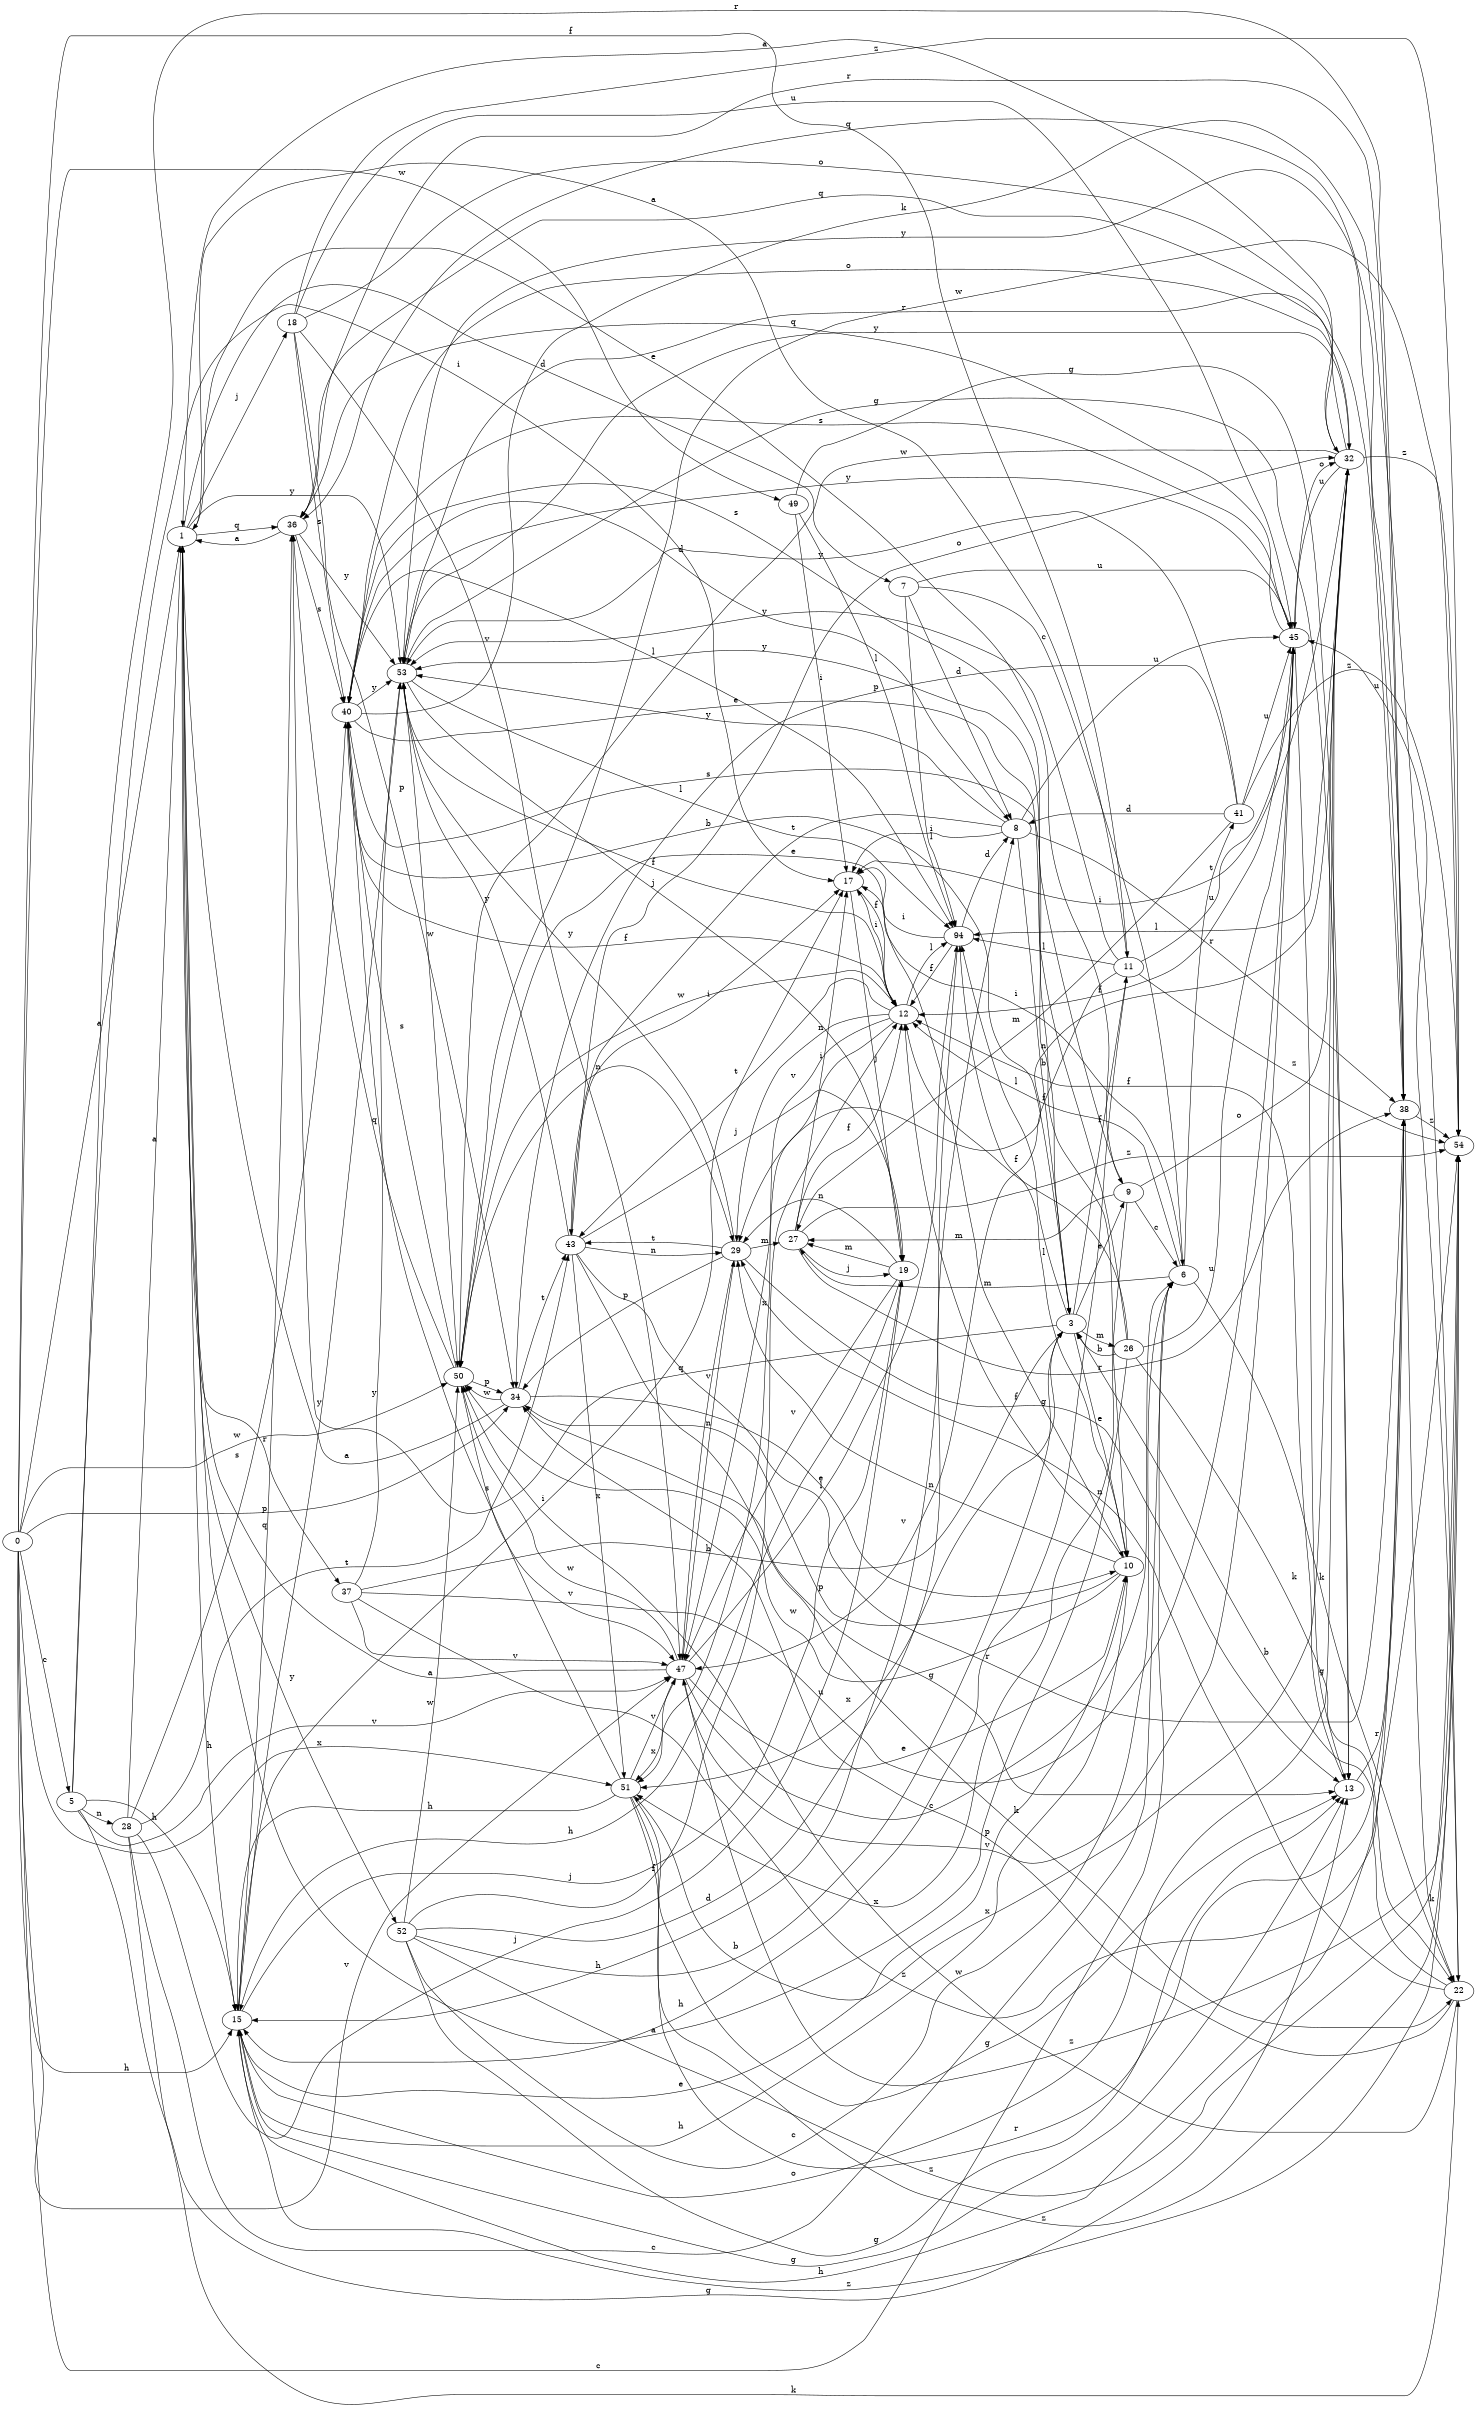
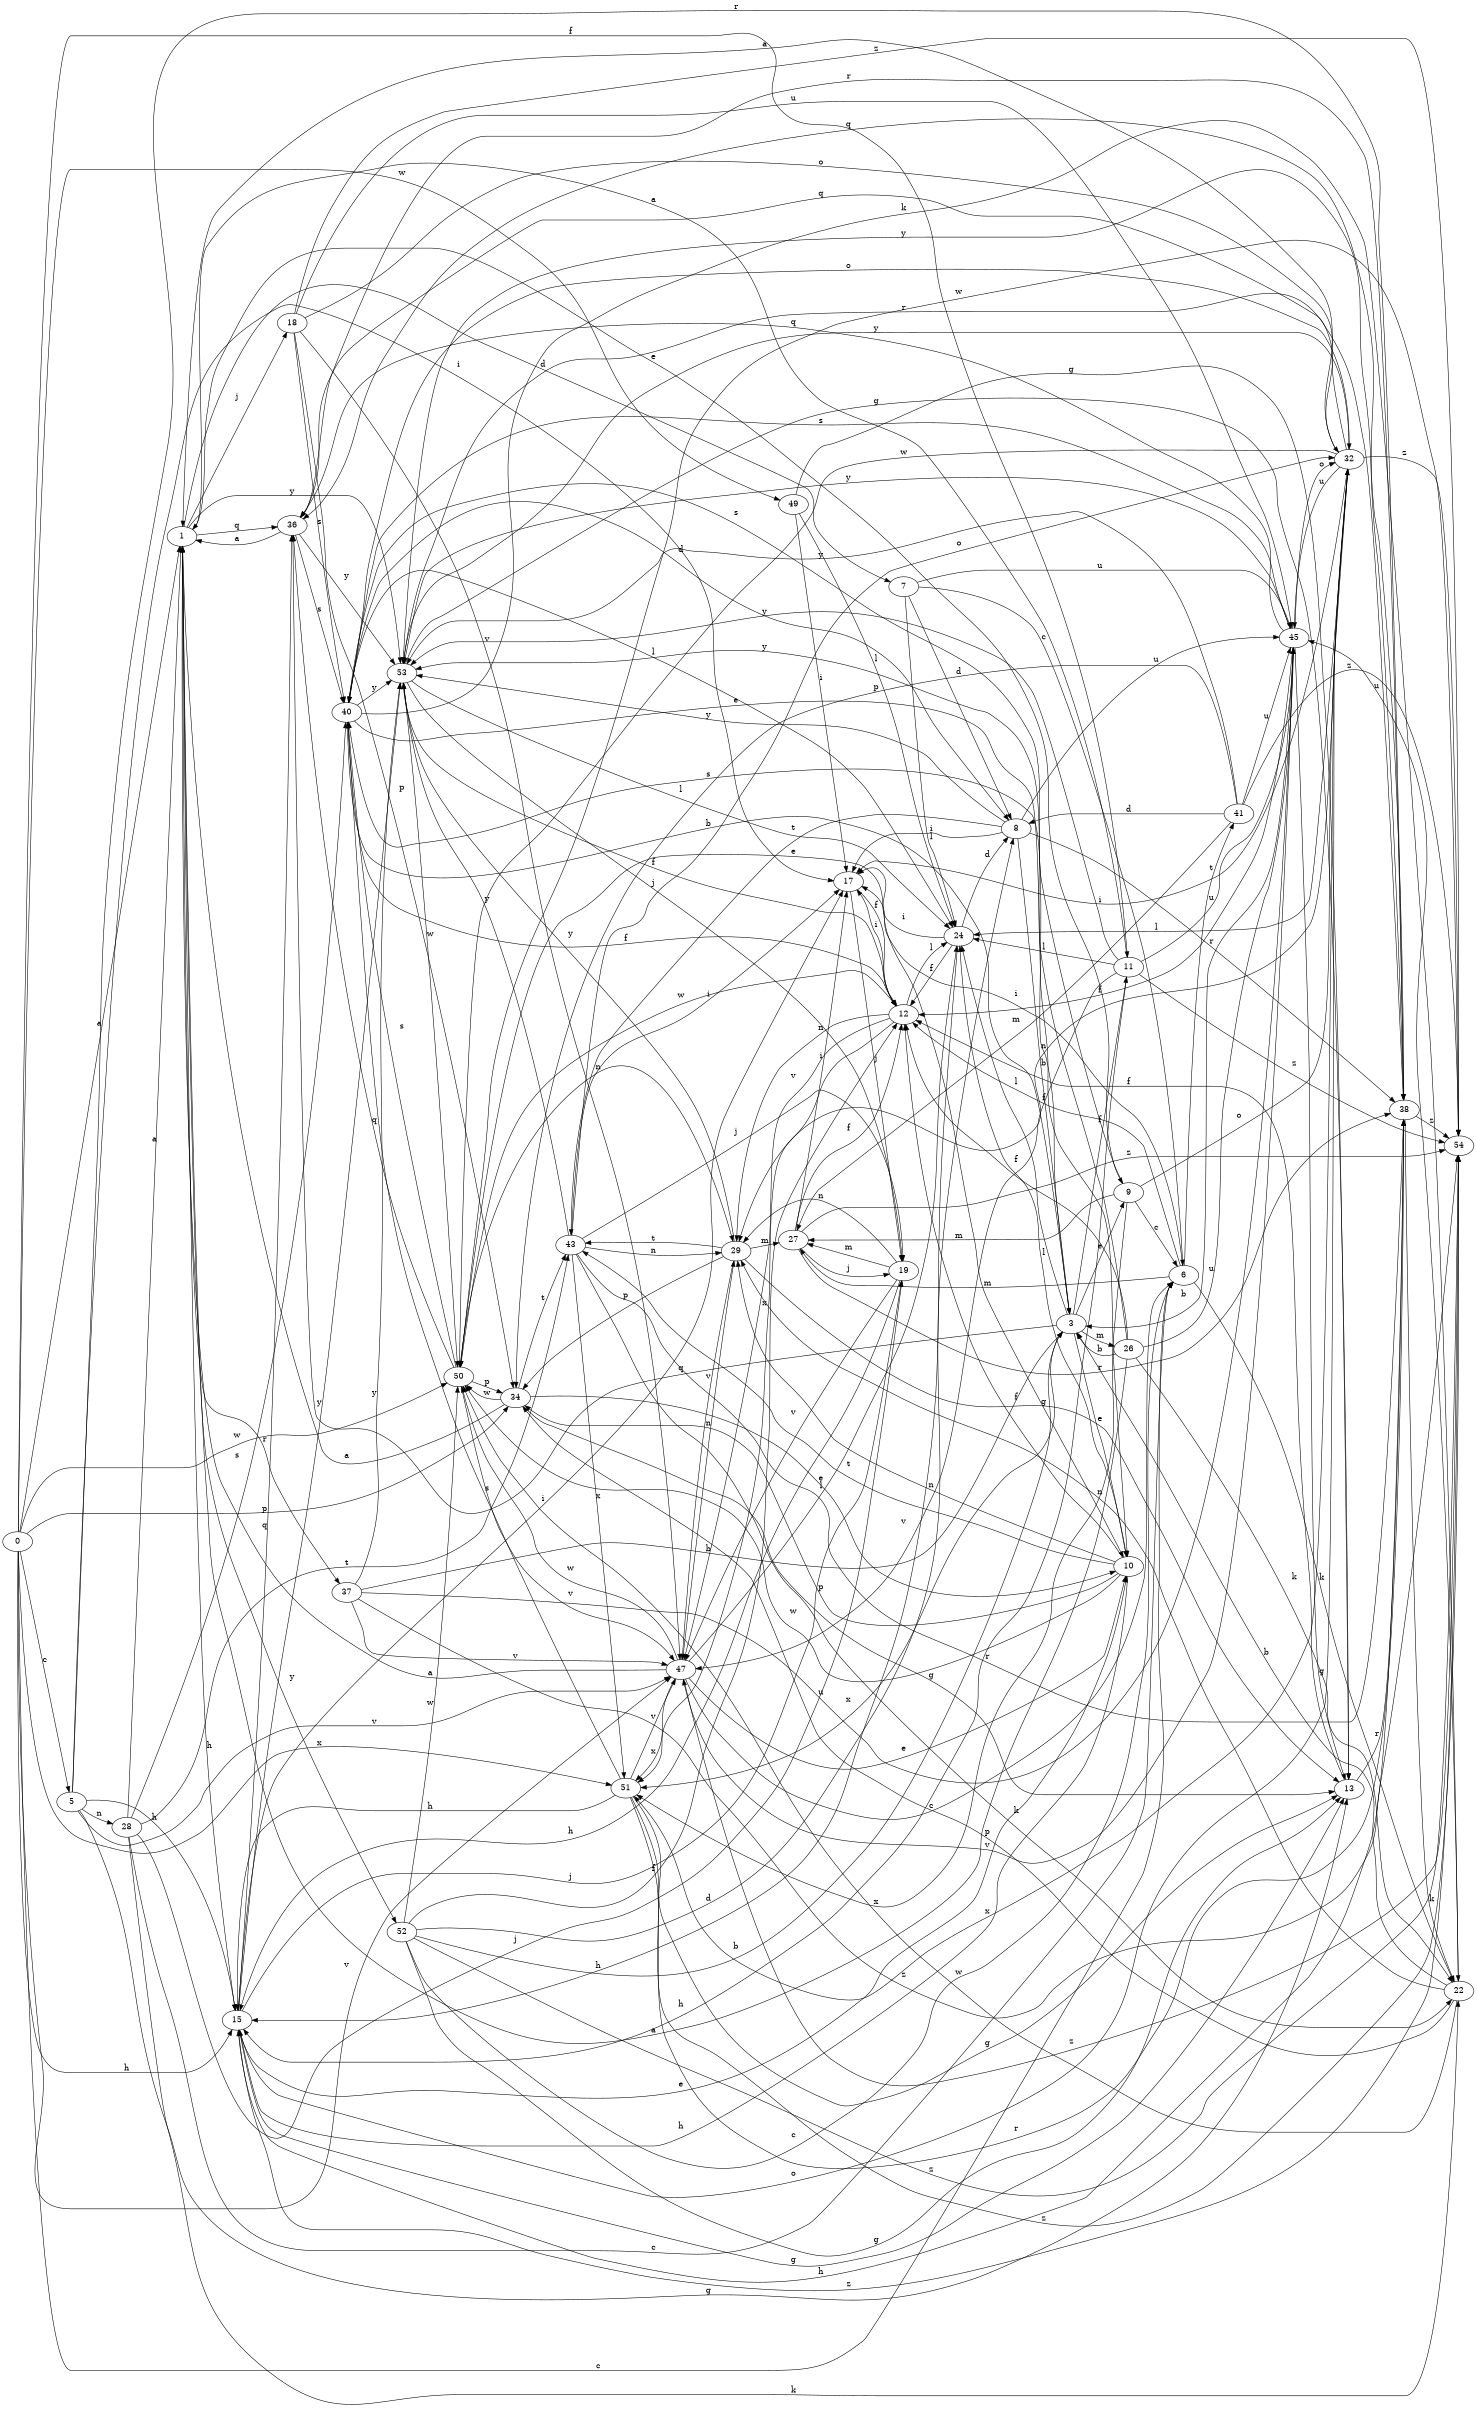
node "94": label "94" -> "24"
edge "45" -> "3": added, label "b"
edge "12" -> "43": now "10" -> "43"
